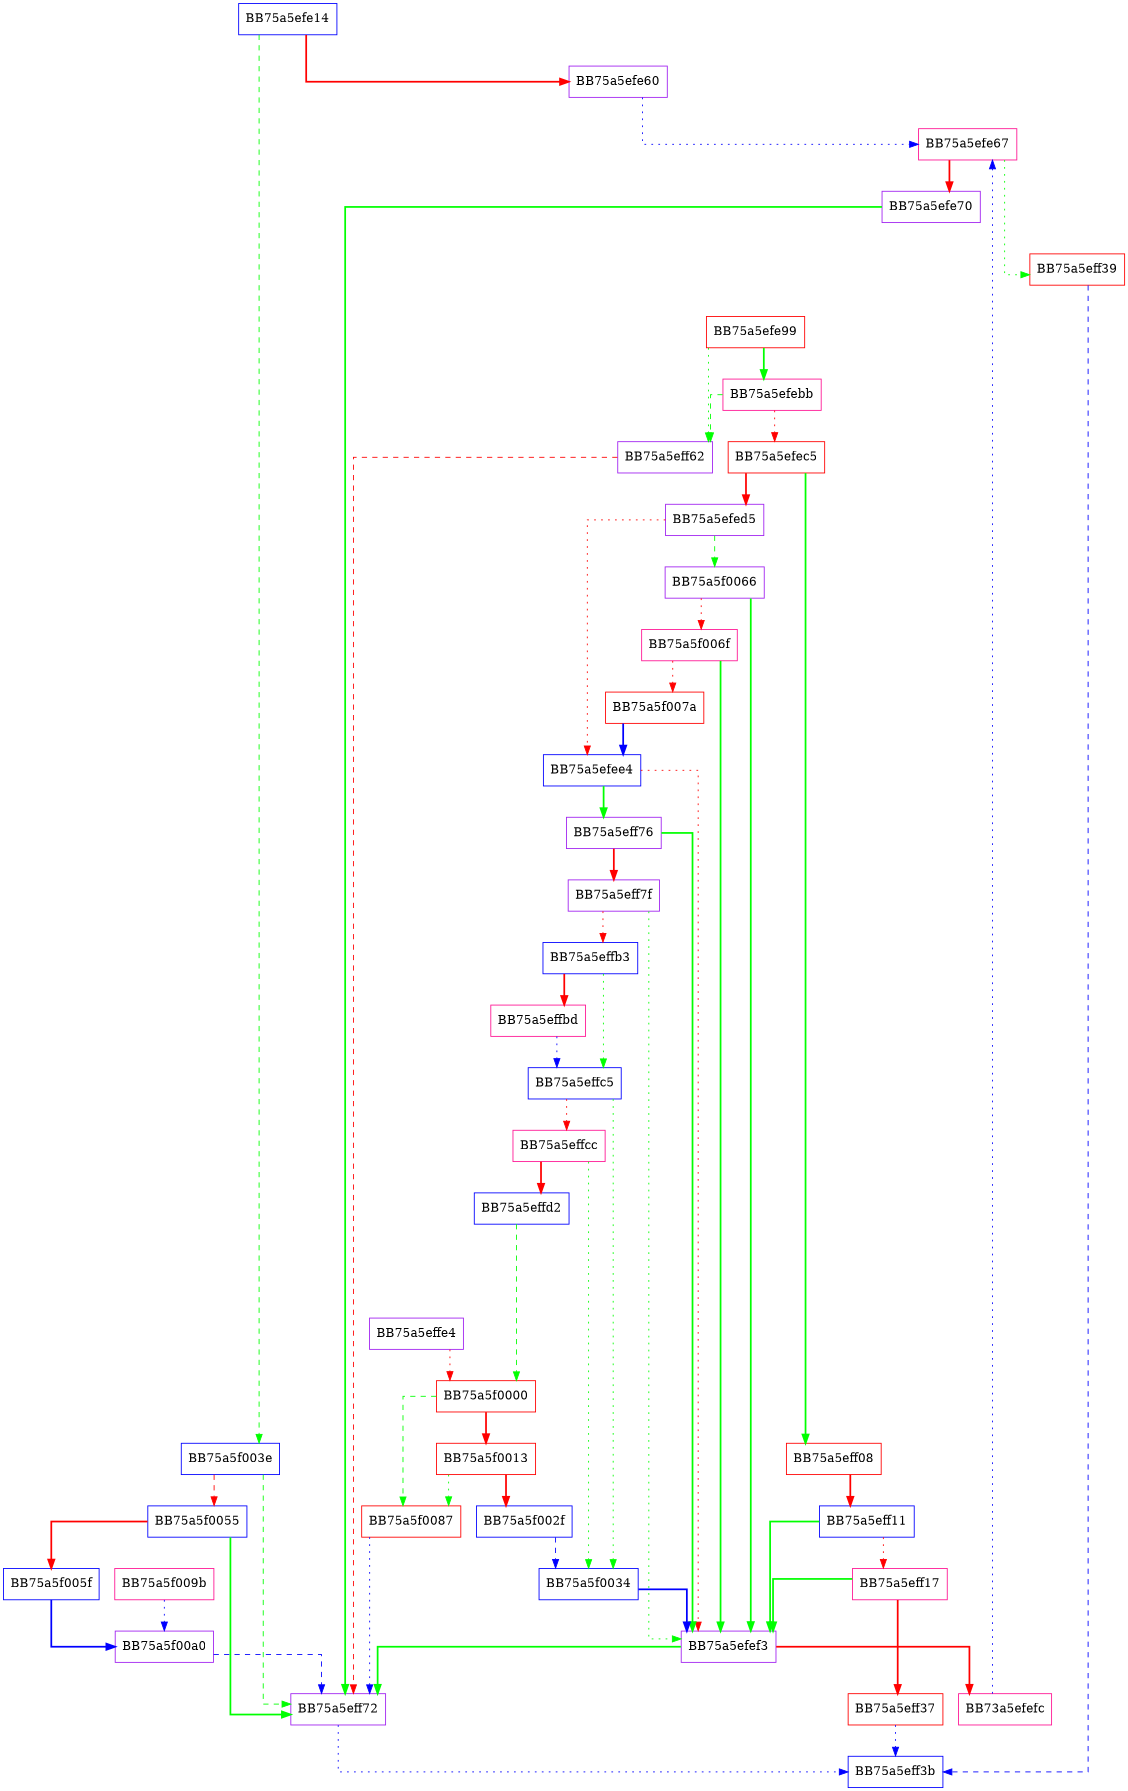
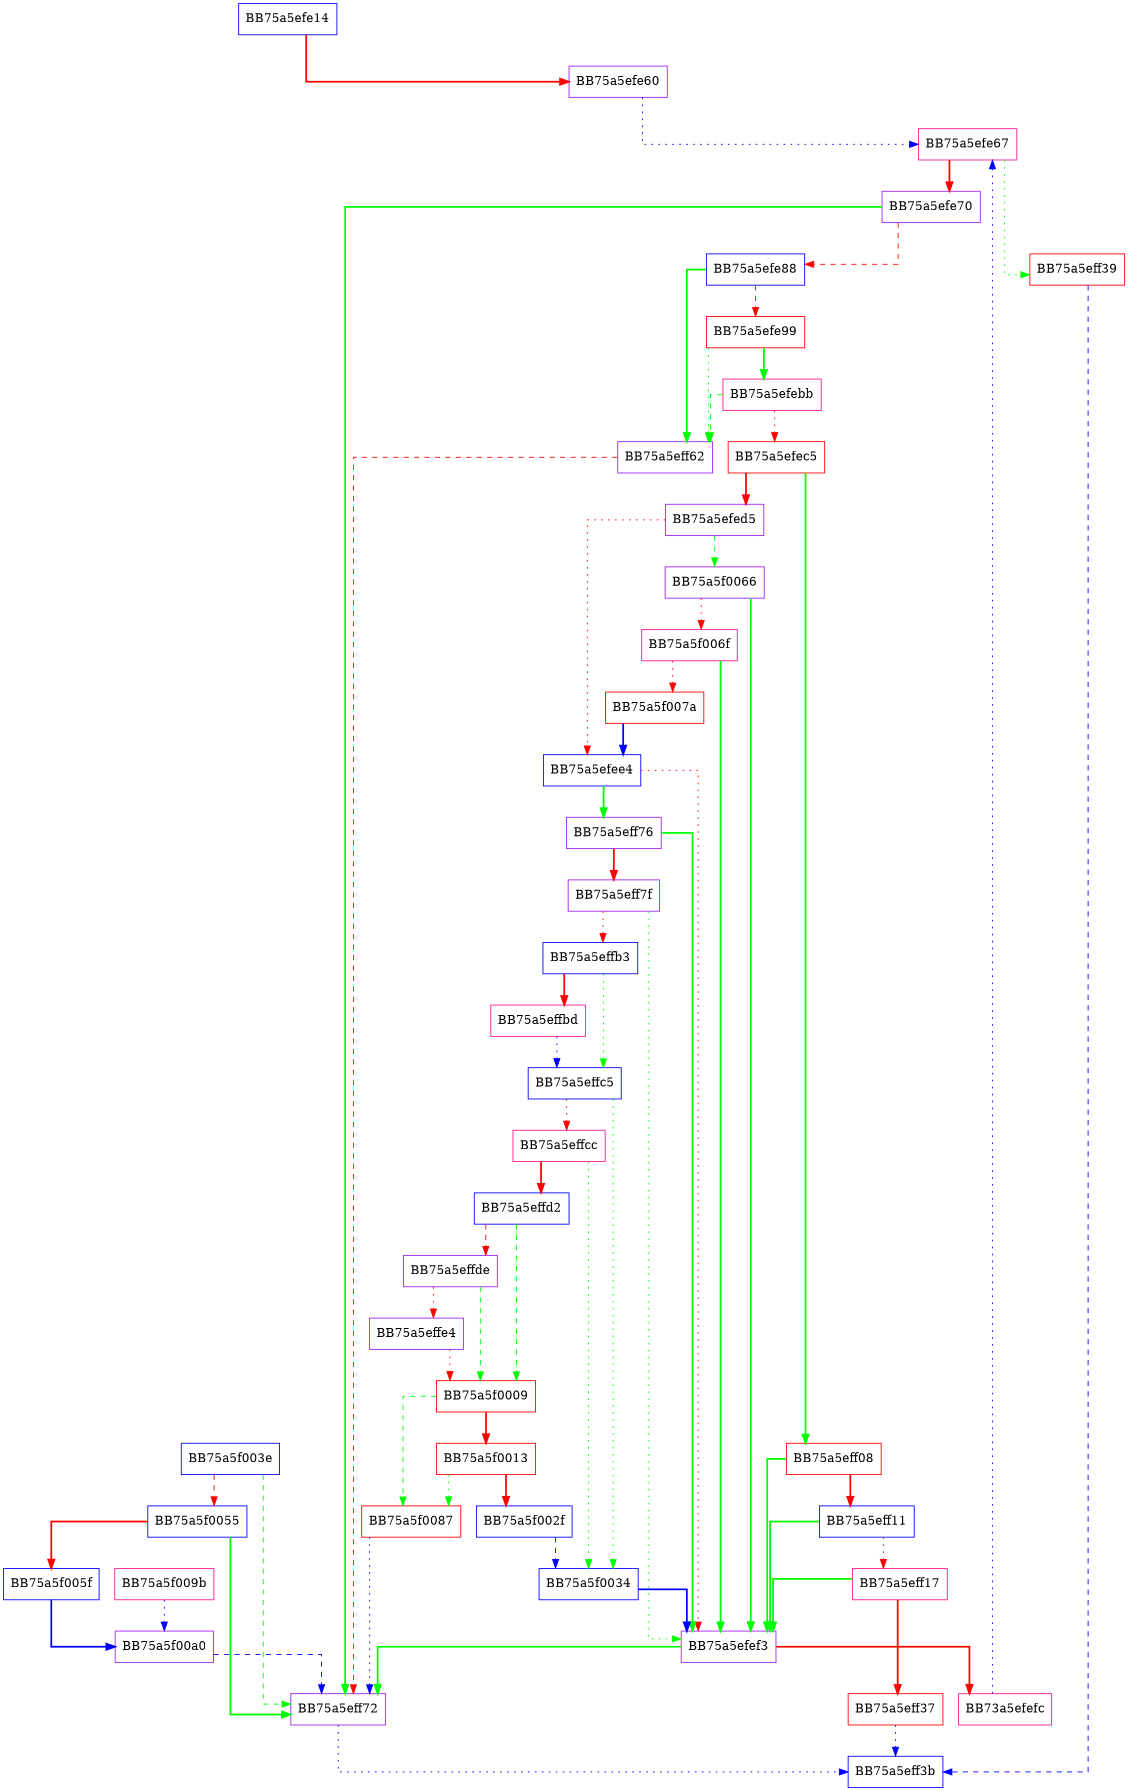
node "BB75a5efe88": added
edge "BB75a5efe14" -> "BB75a5f003e": removed
node "BB75a5effde": added
node "BB75a5f0000": label "BB75a5f0000" -> "BB75a5f0009"
edge "BB75a5eff08" -> "BB75a5efef3": added
